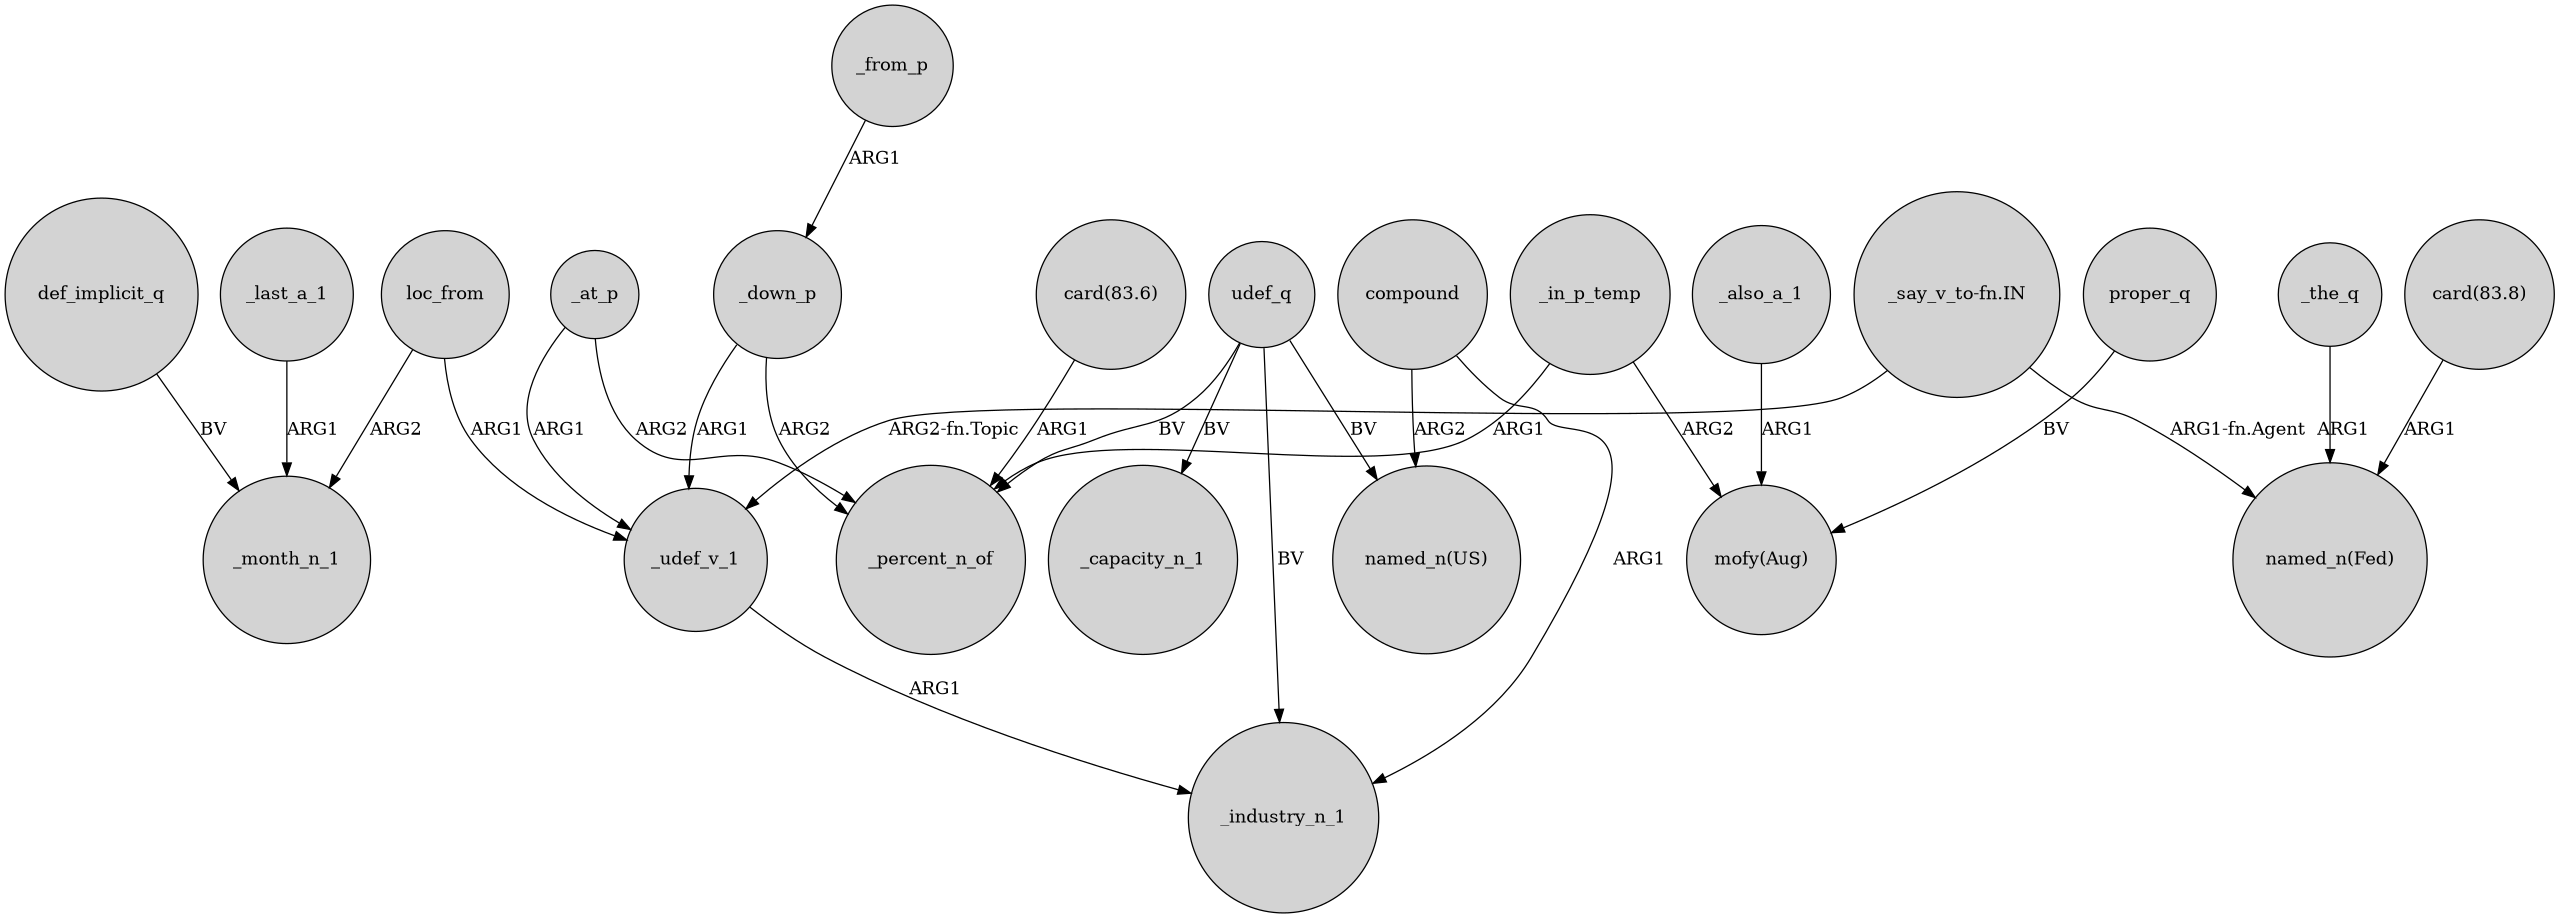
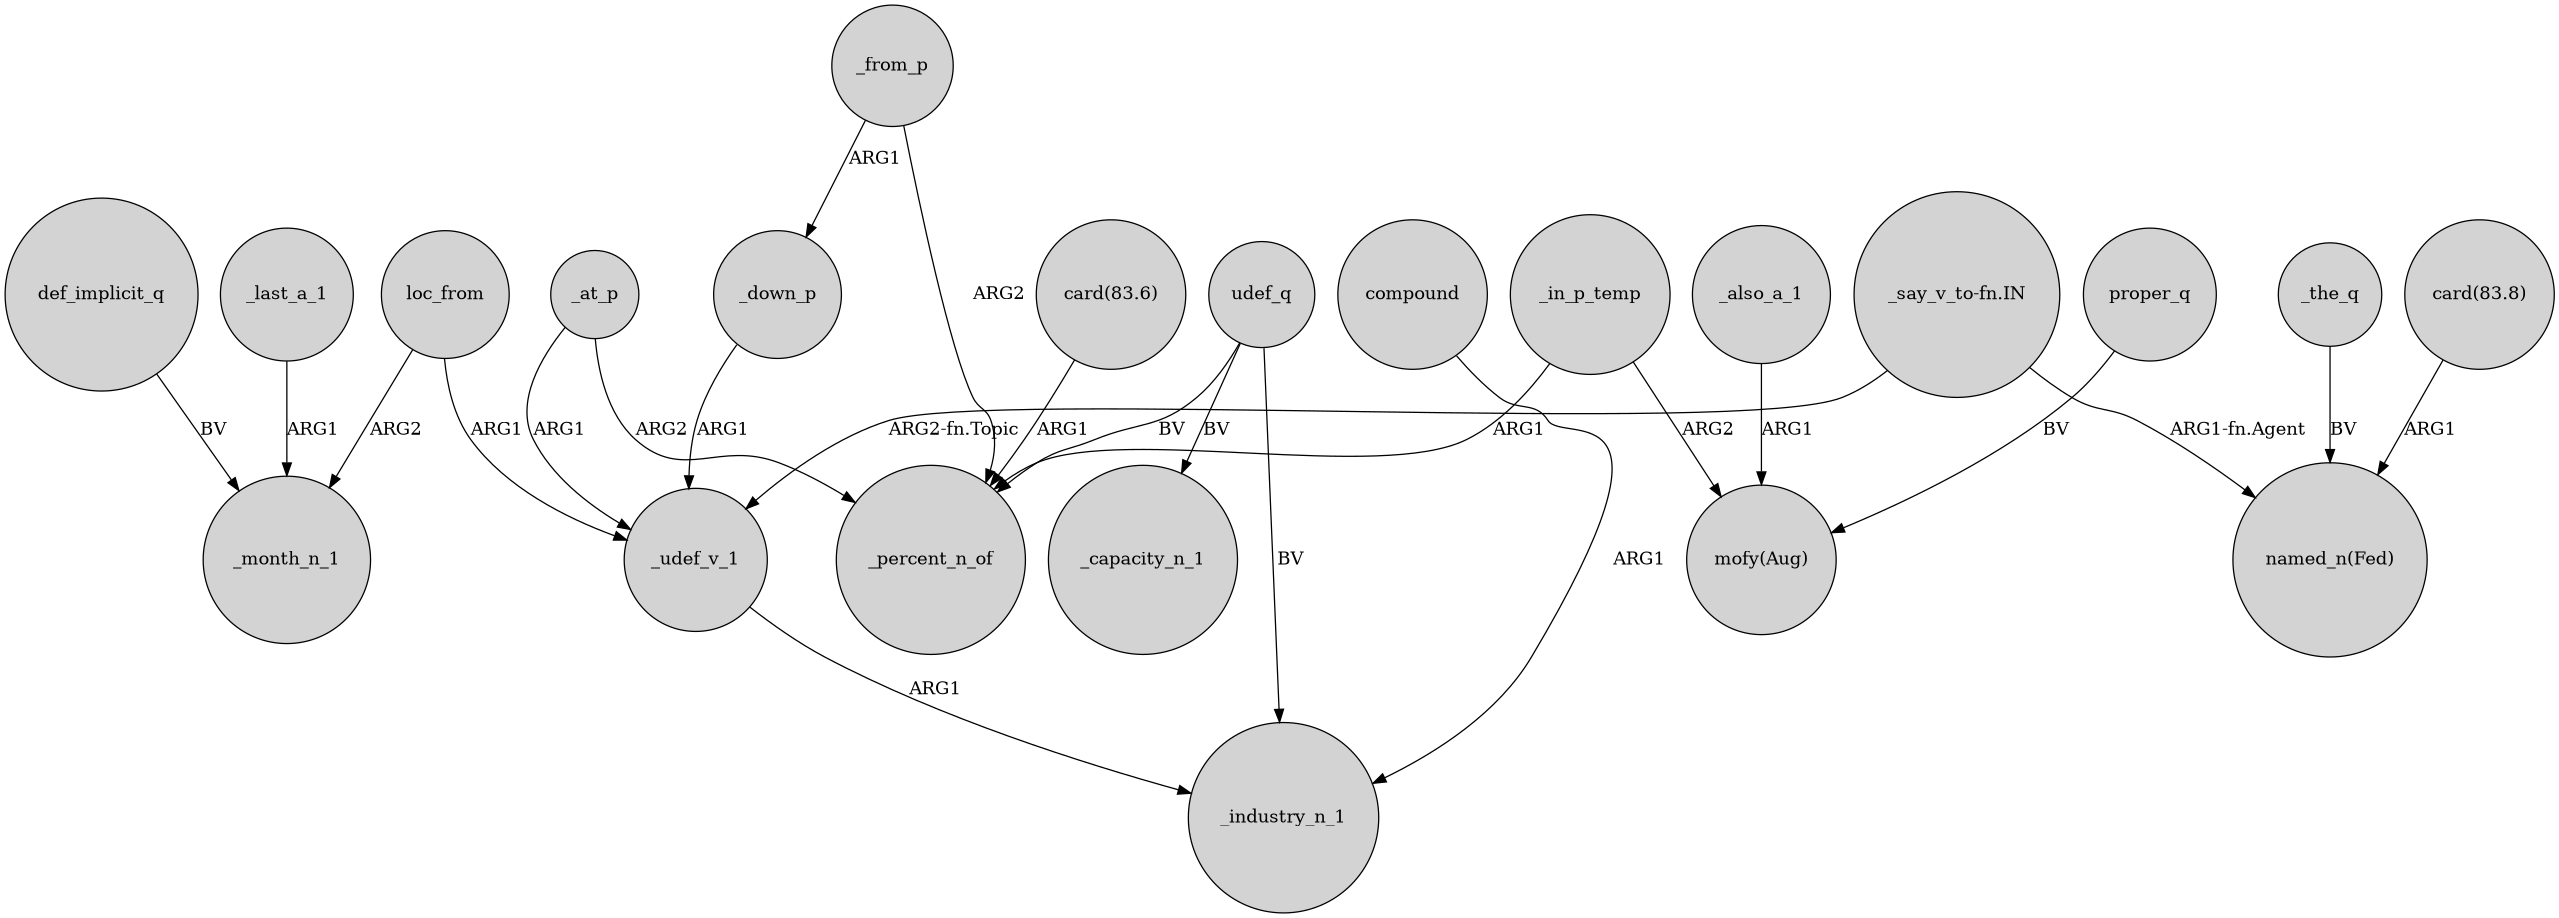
edge "_the_q" -> "named_n(Fed)": label "ARG1" -> "BV"
edge "_down_p" -> "_percent_n_of": now "_from_p" -> "_percent_n_of"
node "named_n(US)": removed
